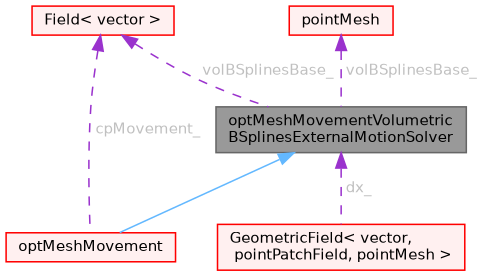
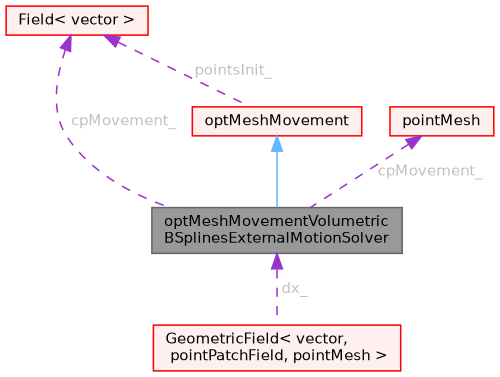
edge "optMeshMovementVolumetric BSplinesExternalMotionSolver" -> "Field< vector >": label " volBSplinesBase_" -> " cpMovement_"
edge "optMeshMovementVolumetric BSplinesExternalMotionSolver" -> "pointMesh": label " volBSplinesBase_" -> " cpMovement_"
edge "optMeshMovement" -> "Field< vector >": label " cpMovement_" -> " pointsInit_"
edge "optMeshMovement" -> "optMeshMovementVolumetric BSplinesExternalMotionSolver": reversed
